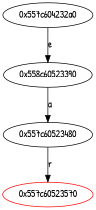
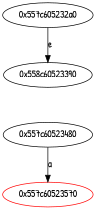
node "0x557c604232a0": label "0x557c604232a0" -> "0x557c605232a0"
edge "0x558c60523390" -> "0x557c60523480": removed, label "a"
edge "0x557c60523480" -> "0x557c60523570": label "r" -> "a"
